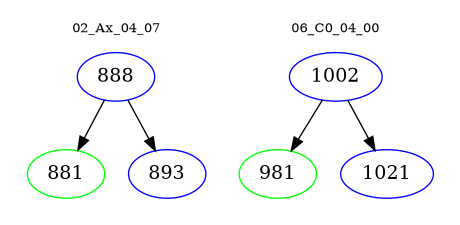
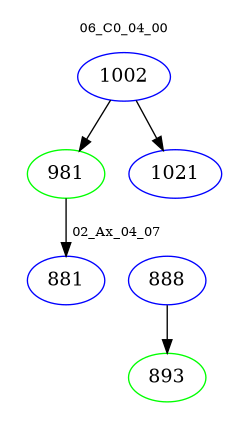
edge "888" -> "881": now "981" -> "881"
node "881": color green -> blue
node "893": color blue -> green
